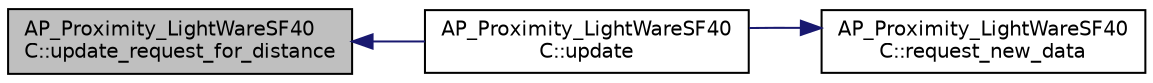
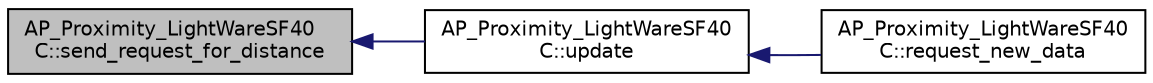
edge "AP_Proximity_LightWareSF40 C::update" -> "AP_Proximity_LightWareSF40 C::request_new_data": reversed
node "AP_Proximity_LightWareSF40 C::update_request_for_distance": label "AP_Proximity_LightWareSF40 C::update_request_for_distance" -> "AP_Proximity_LightWareSF40 C::send_request_for_distance"
